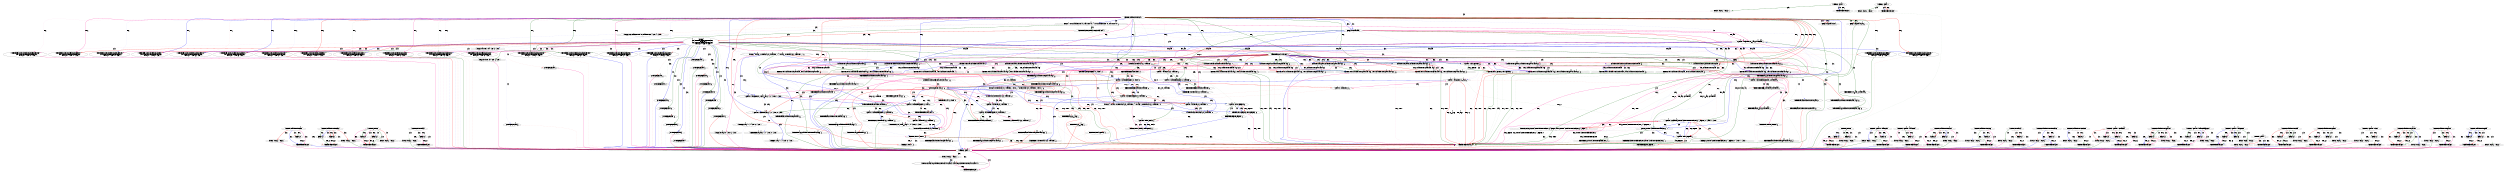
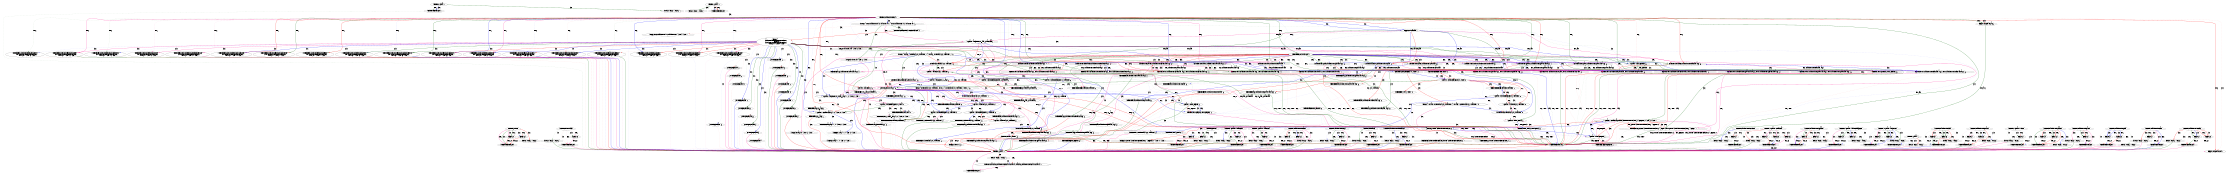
edge "(METHOD,snd_timer_user_ioctl)" -> "(snd_timer_user_pause,snd_timer_user_pause(file))": now "(METHOD,snd_timer_user_ioctl)" -> "(IDENTIFIER,argp,snd_timer_user_status(file, argp))"
edge "(<operator>.minus,-ENOTTY)" -> "(IDENTIFIER,ENOTTY,-ENOTTY)": style bold -> dotted
edge "(<operator>.indirectFieldAccess,tu->timeri)" -> "(FIELD_IDENTIFIER,timeri,timeri)": color darkgreen -> red
node "(IDENTIFIER,file,snd_timer_user_start(file))": removed
edge "(PARAM,unsigned int cmd)" -> "(METHOD_RETURN,long)": reversed
